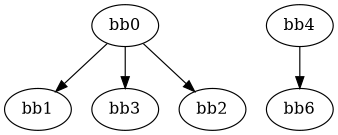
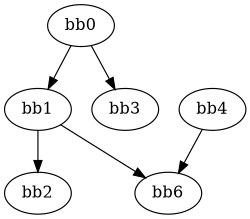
edge "bb0" -> "bb2": now "bb1" -> "bb2"
edge "bb1" -> "bb6": added
